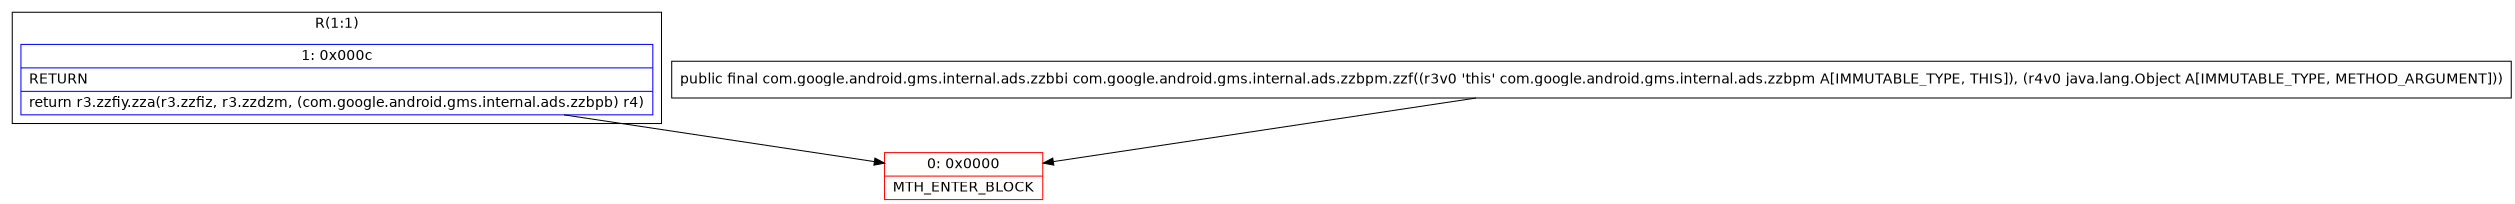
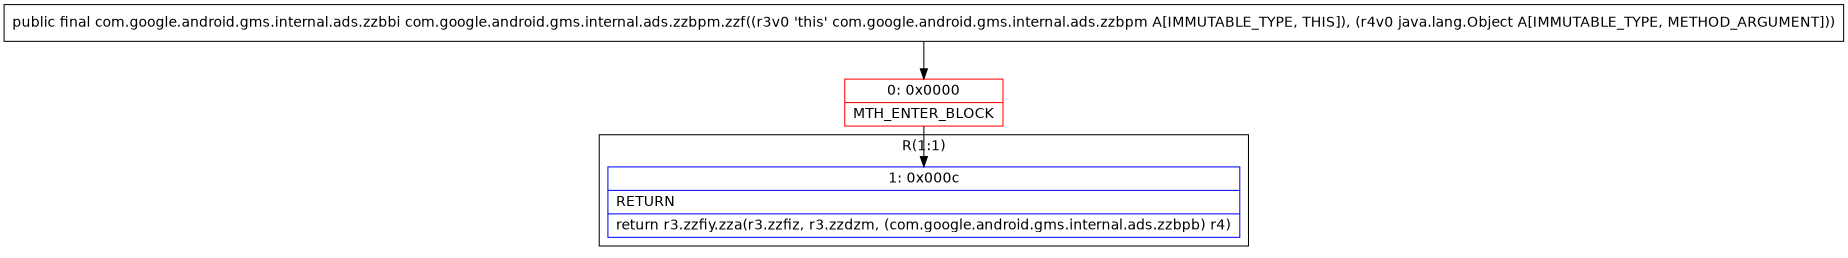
edge "1: 0x000c" -> "0: 0x0000": reversed
